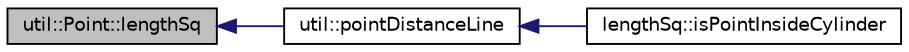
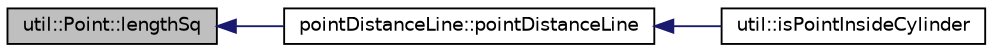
node "util::pointDistanceLine": label "util::pointDistanceLine" -> "pointDistanceLine::pointDistanceLine"
node "lengthSq::isPointInsideCylinder": label "lengthSq::isPointInsideCylinder" -> "util::isPointInsideCylinder"
